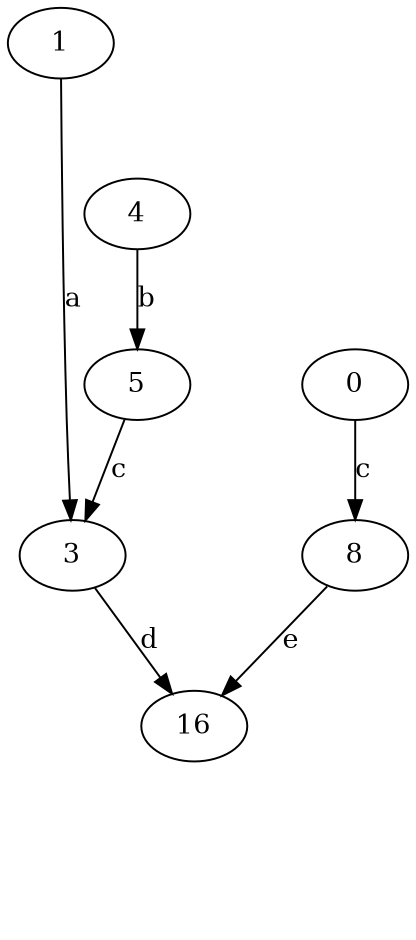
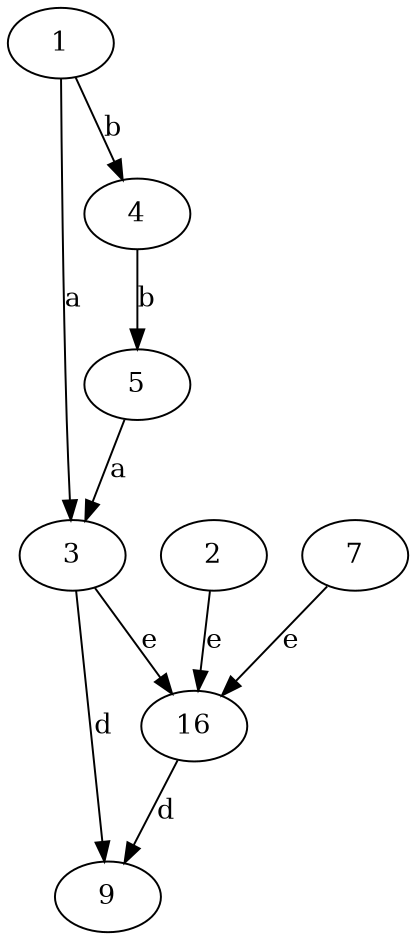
edge "1" -> "4": added, label "b"
node "0": removed
edge "5" -> "3": label "c" -> "a"
node "2": added
node "8": label "8" -> "7"
edge "3" -> "16": label "d" -> "e"
node "9": added
